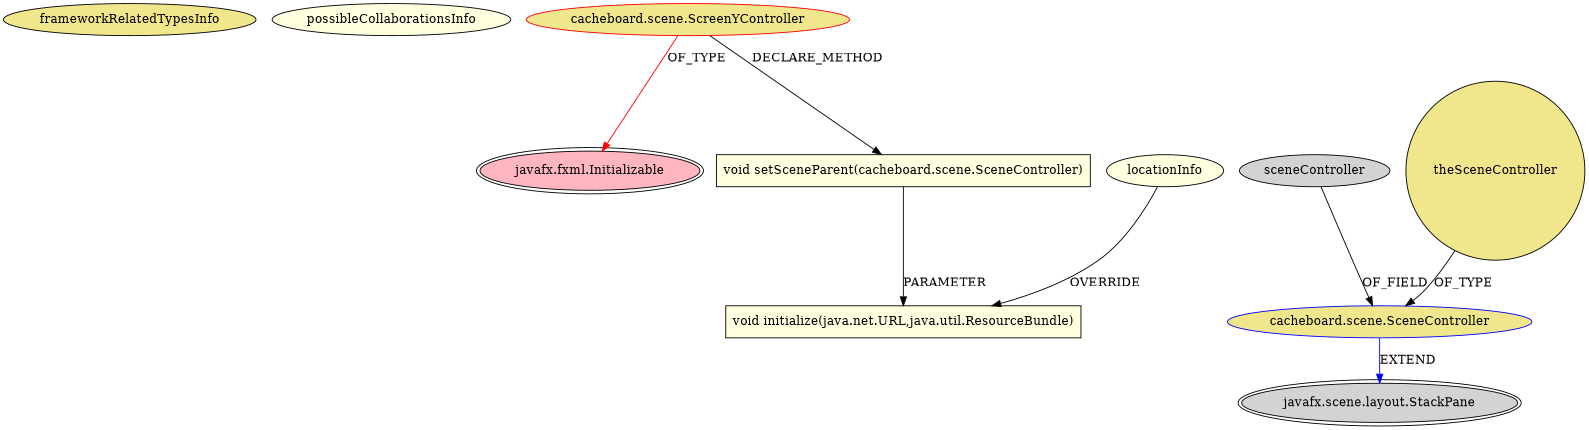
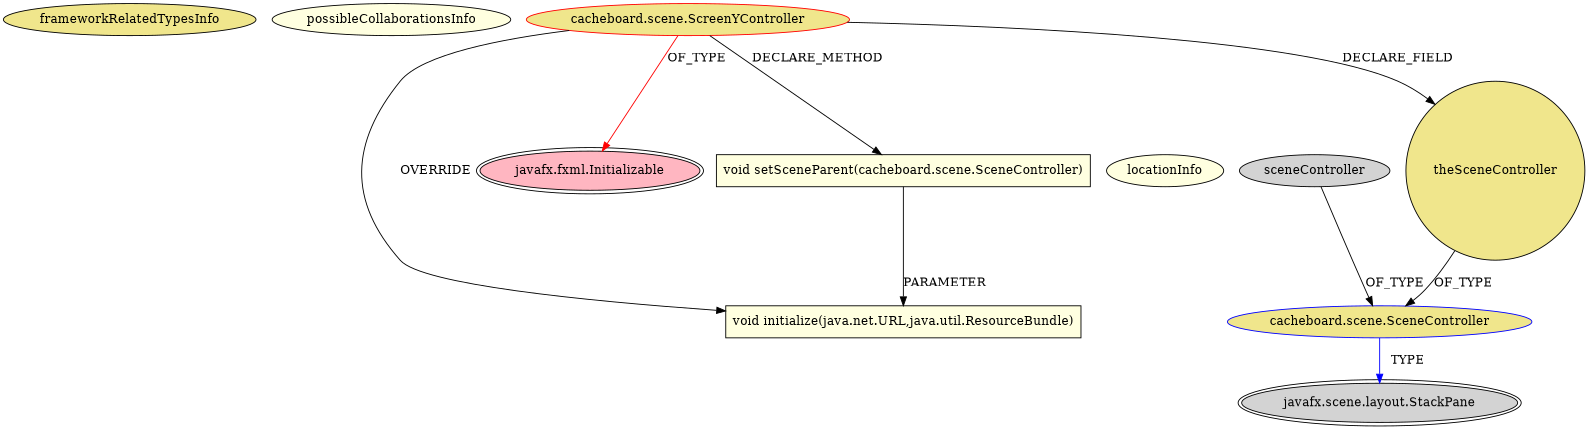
edge "cacheboard.scene.ScreenYController" -> "theSceneController": added, label "DECLARE_FIELD"
edge "locationInfo" -> "void initialize(java.net.URL,java.util.ResourceBundle)": now "cacheboard.scene.ScreenYController" -> "void initialize(java.net.URL,java.util.ResourceBundle)"
edge "sceneController" -> "cacheboard.scene.SceneController": label "OF_FIELD" -> "OF_TYPE"
edge "cacheboard.scene.SceneController" -> "javafx.scene.layout.StackPane": label "EXTEND" -> "TYPE"
